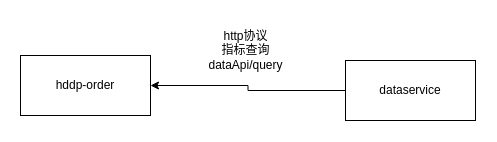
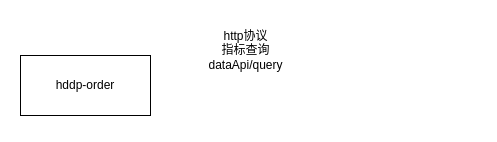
edge "dataservice" -> "hddp-order": removed
node "dataservice": removed
